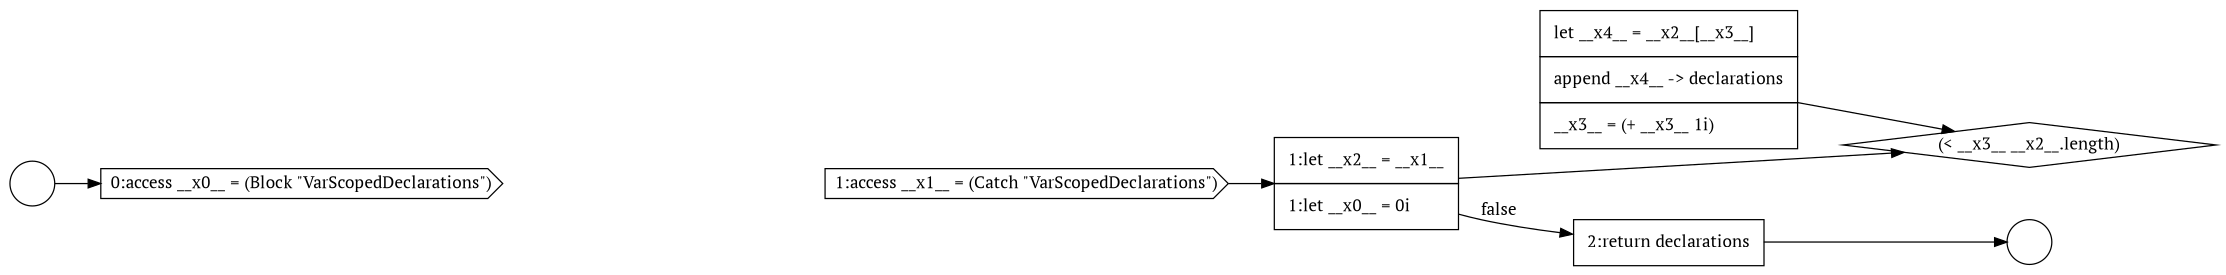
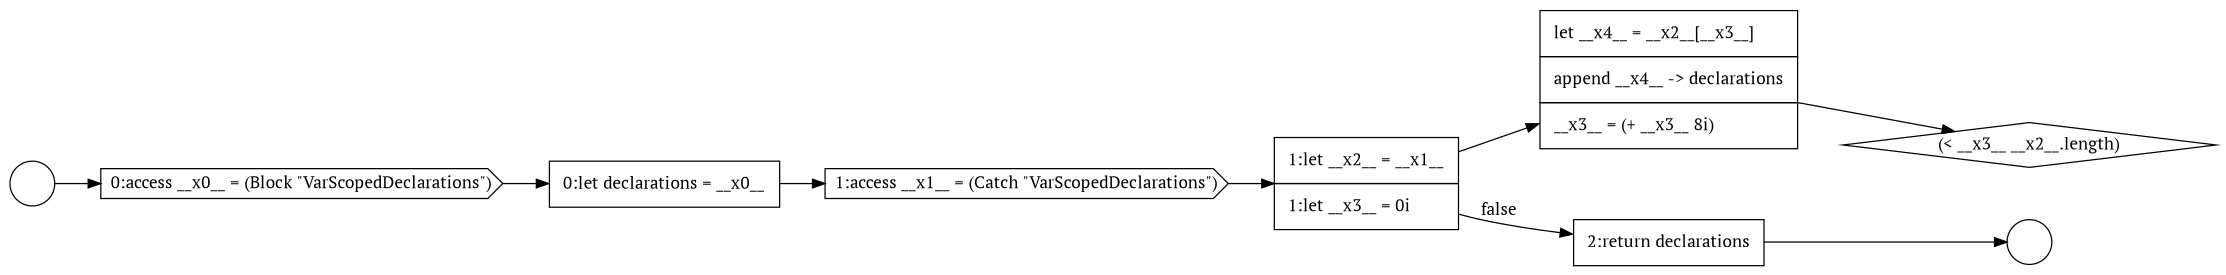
node "let __x4__ = __x2__[__x3__]": text "__x3__ = (+ __x3__ 1i)" -> "__x3__ = (+ __x3__ 8i)"
edge "1:let __x2__ = __x1__" -> "(< __x3__ __x2__.length)": now "1:let __x2__ = __x1__" -> "let __x4__ = __x2__[__x3__]"
node "0:let declarations = __x0__": added
node "1:let __x2__ = __x1__": text "1:let __x0__ = 0i" -> "1:let __x3__ = 0i"
